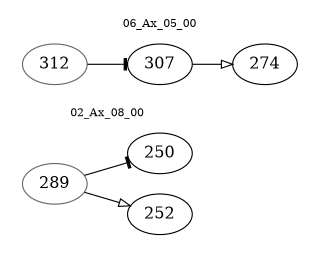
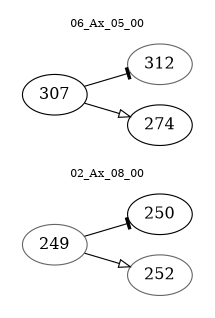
edge "312" -> "307": reversed
node "289": label "289" -> "249"
node "252": color black -> gray40
